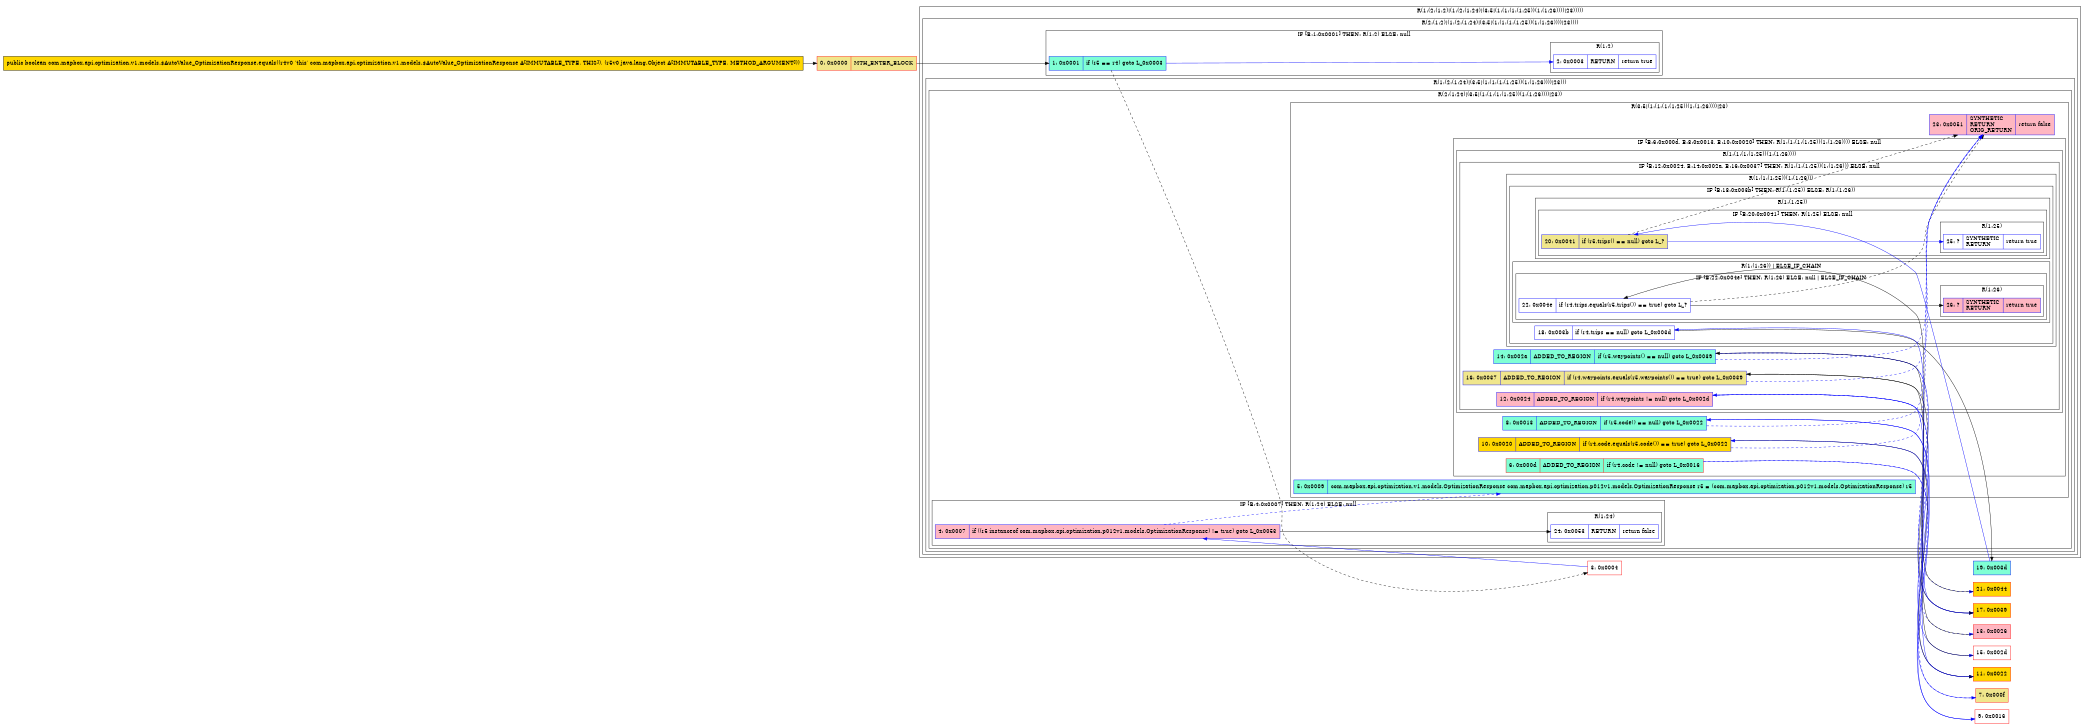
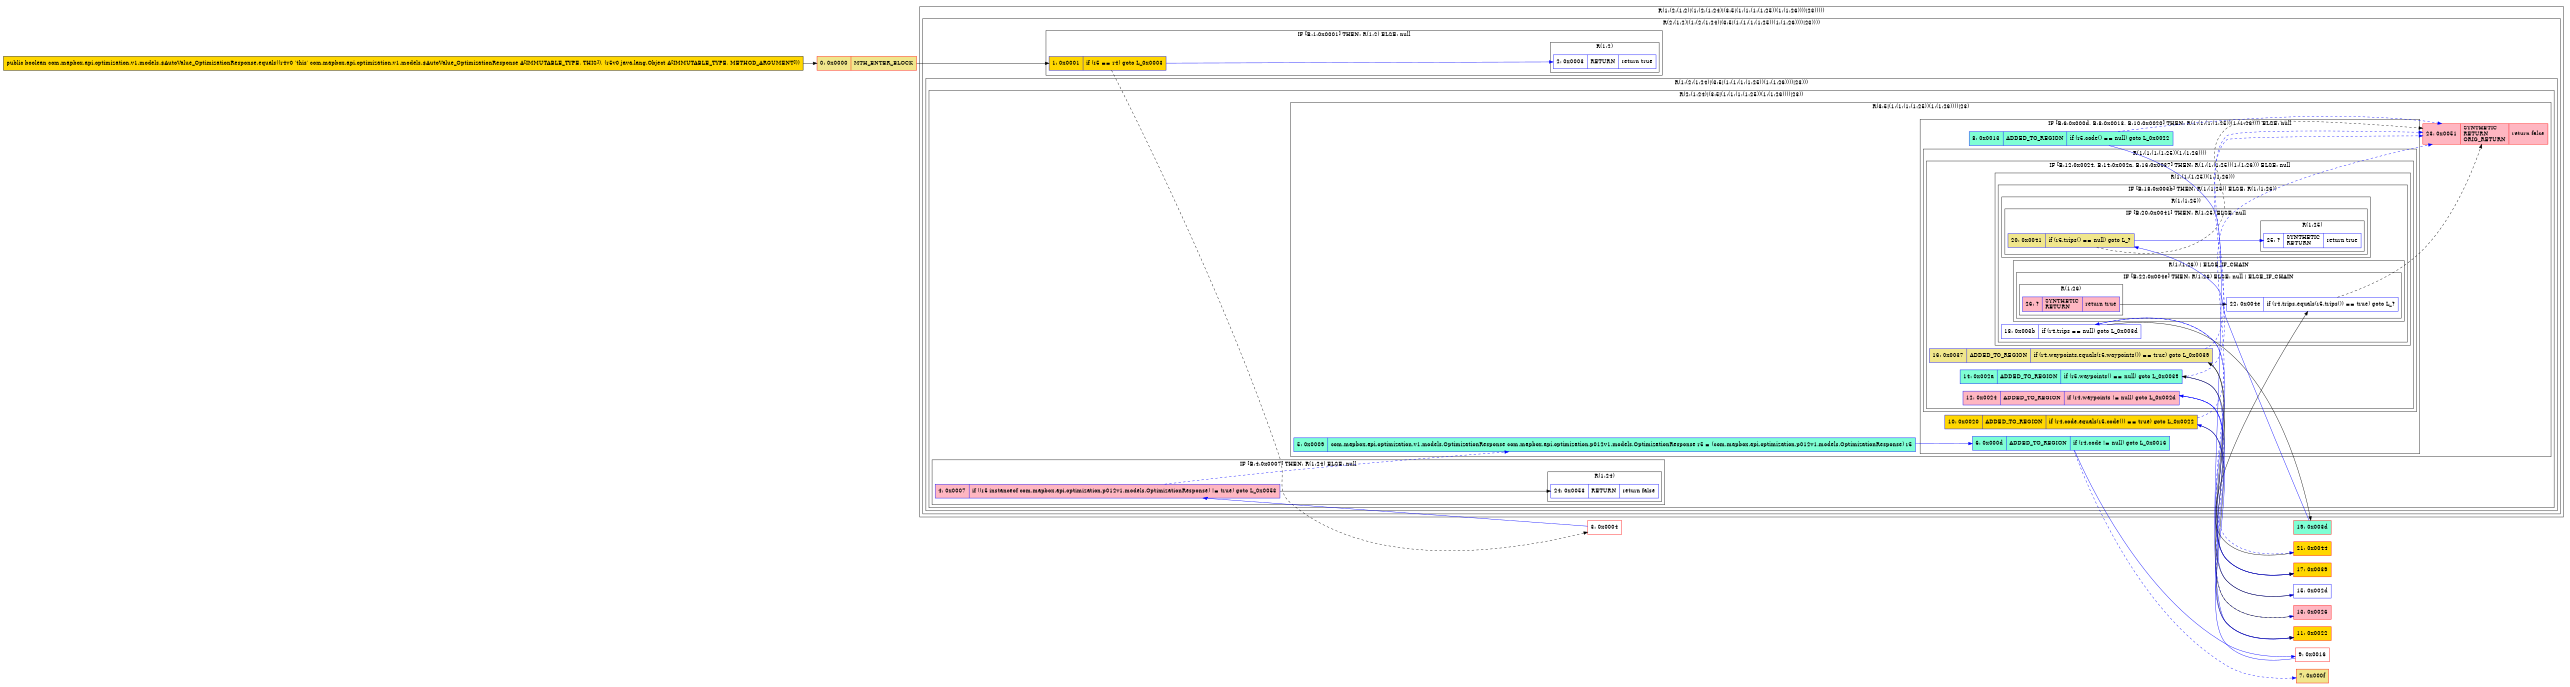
node "1: 0x0001": fillcolor aquamarine -> gold
node "23: 0x0051": color blue -> red
edge "22: 0x004e" -> "26: ?": reversed
edge "14: 0x002a" -> "21: 0x0044": now "18: 0x003b" -> "21: 0x0044"
edge "5: 0x0009" -> "6: 0x000d": added
node "6: 0x000d": color red -> blue
edge "7: 0x000f" -> "8: 0x0013": removed
node "19: 0x003d": color blue -> red
node "15: 0x002d": color red -> blue
